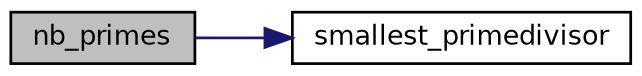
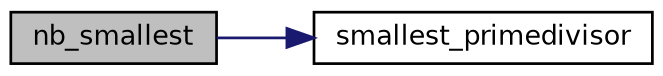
node "nb_primes": label "nb_primes" -> "nb_smallest"
